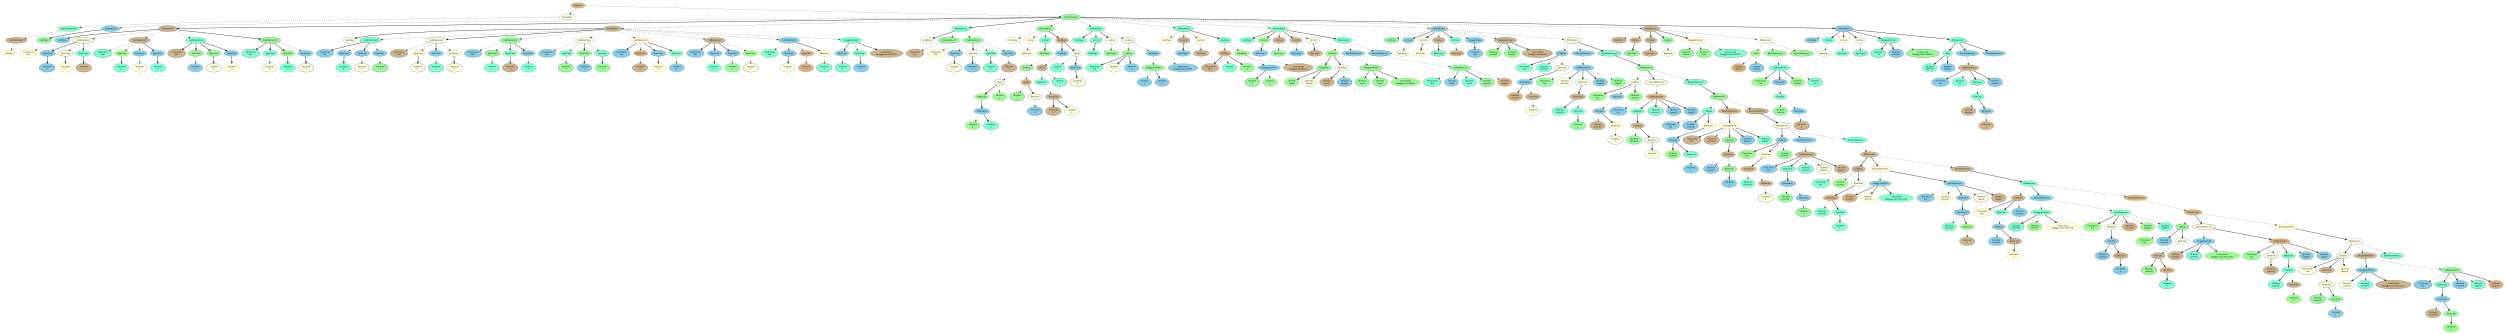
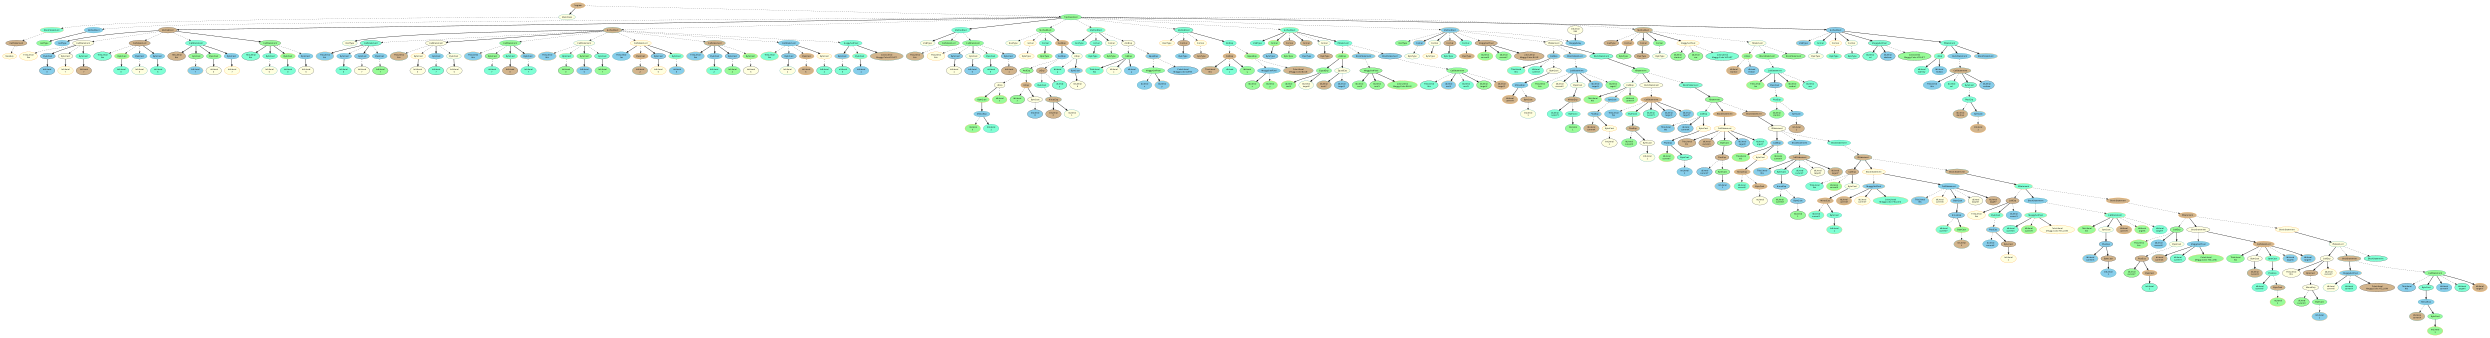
edge "Program" -> "MainClass": style dashed -> bold
edge "MeggyDelay" -> "IntLiteral 256": reversed
node "IntLiteral 256": fillcolor skyblue -> lightyellow
node "ColorLiteral Meggy.Color.DARK": color darkorange -> black
